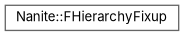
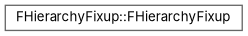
node "Nanite::FHierarchyFixup": label "Nanite::FHierarchyFixup" -> "FHierarchyFixup::FHierarchyFixup"
